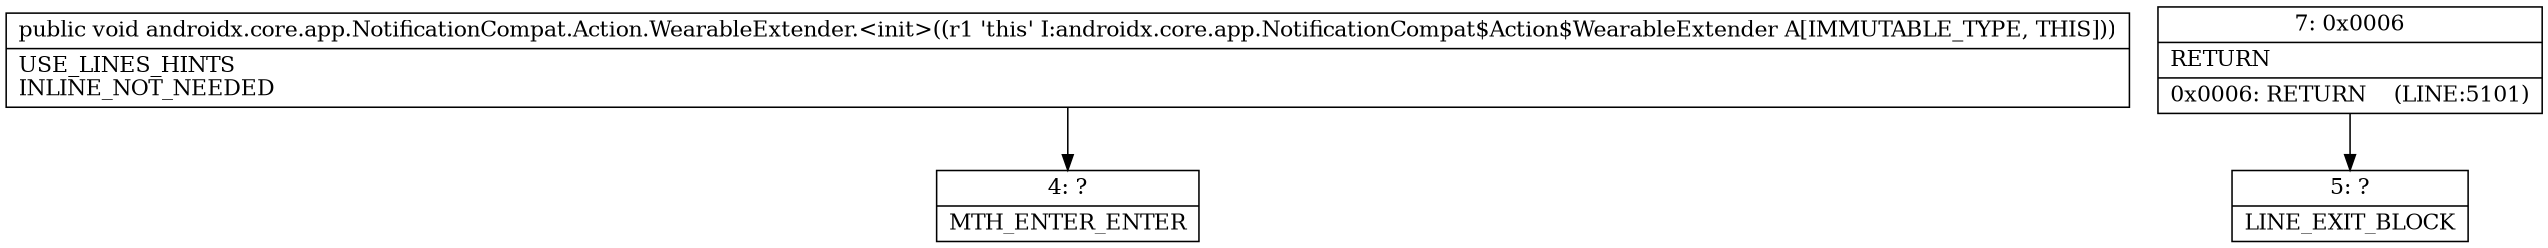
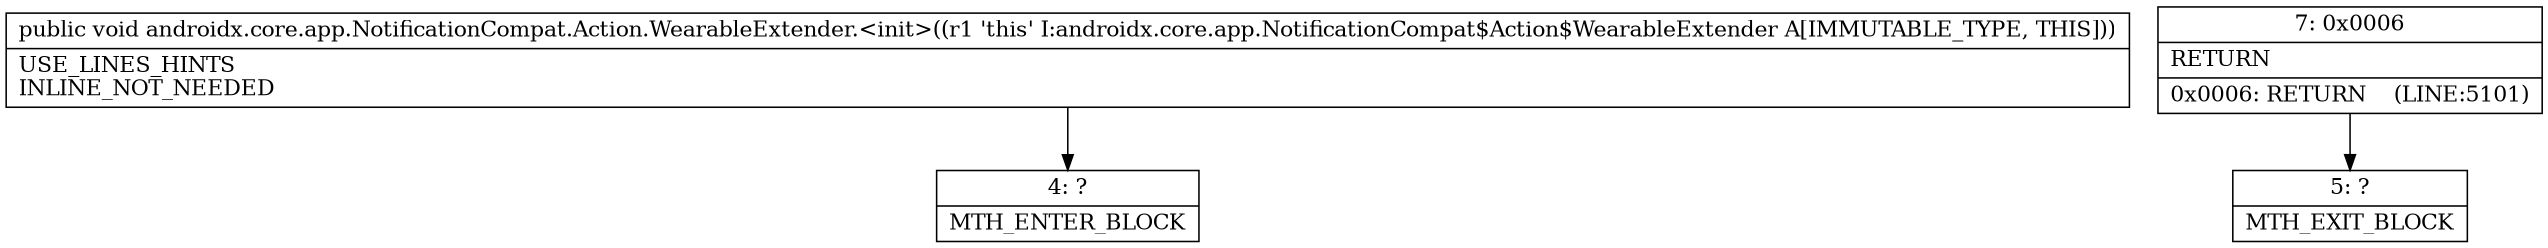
node "4: ?": text "MTH_ENTER_ENTER" -> "MTH_ENTER_BLOCK"
node "5: ?": text "LINE_EXIT_BLOCK" -> "MTH_EXIT_BLOCK"
